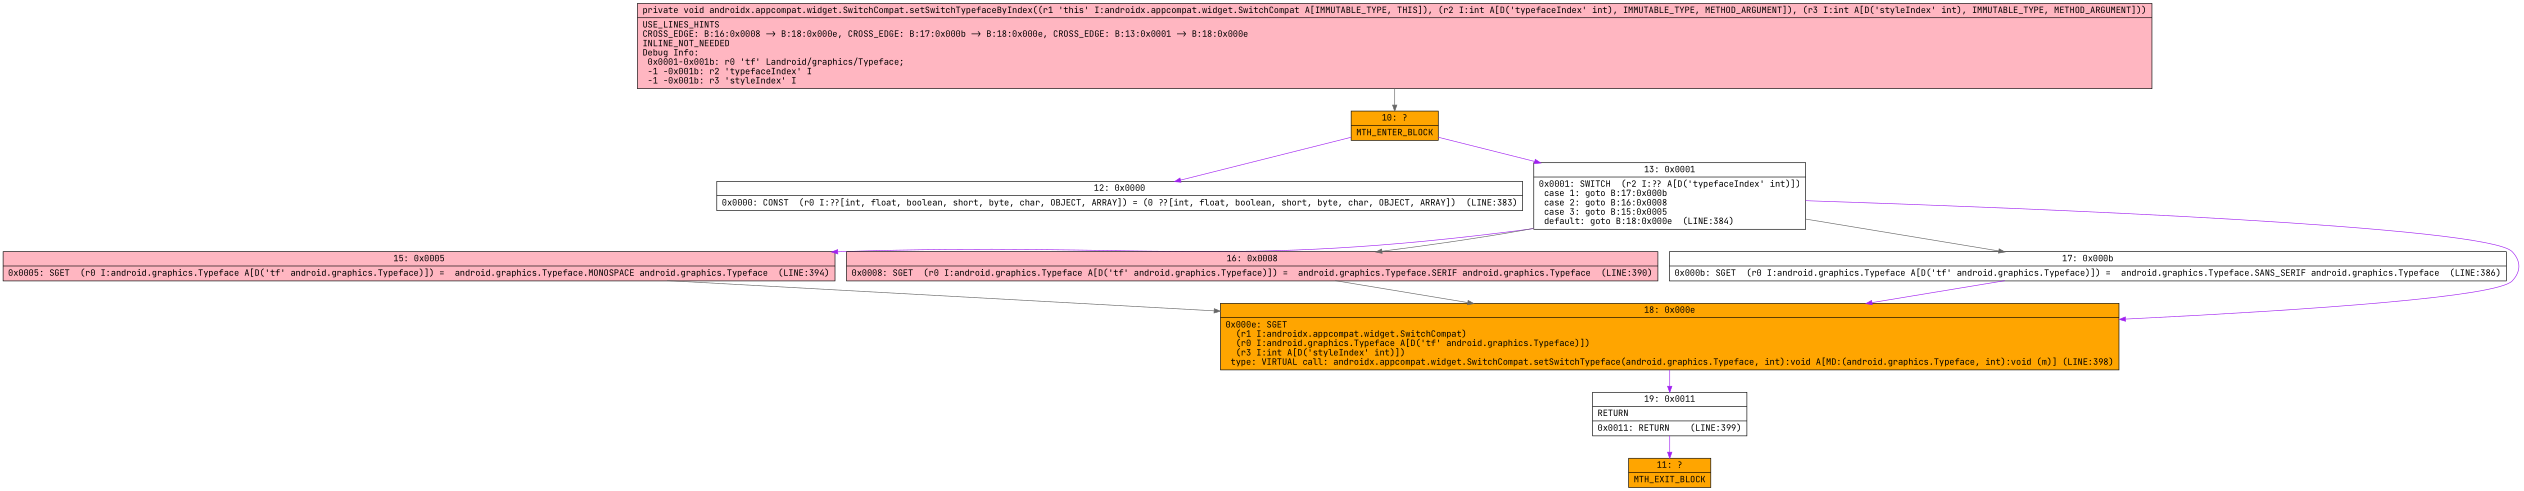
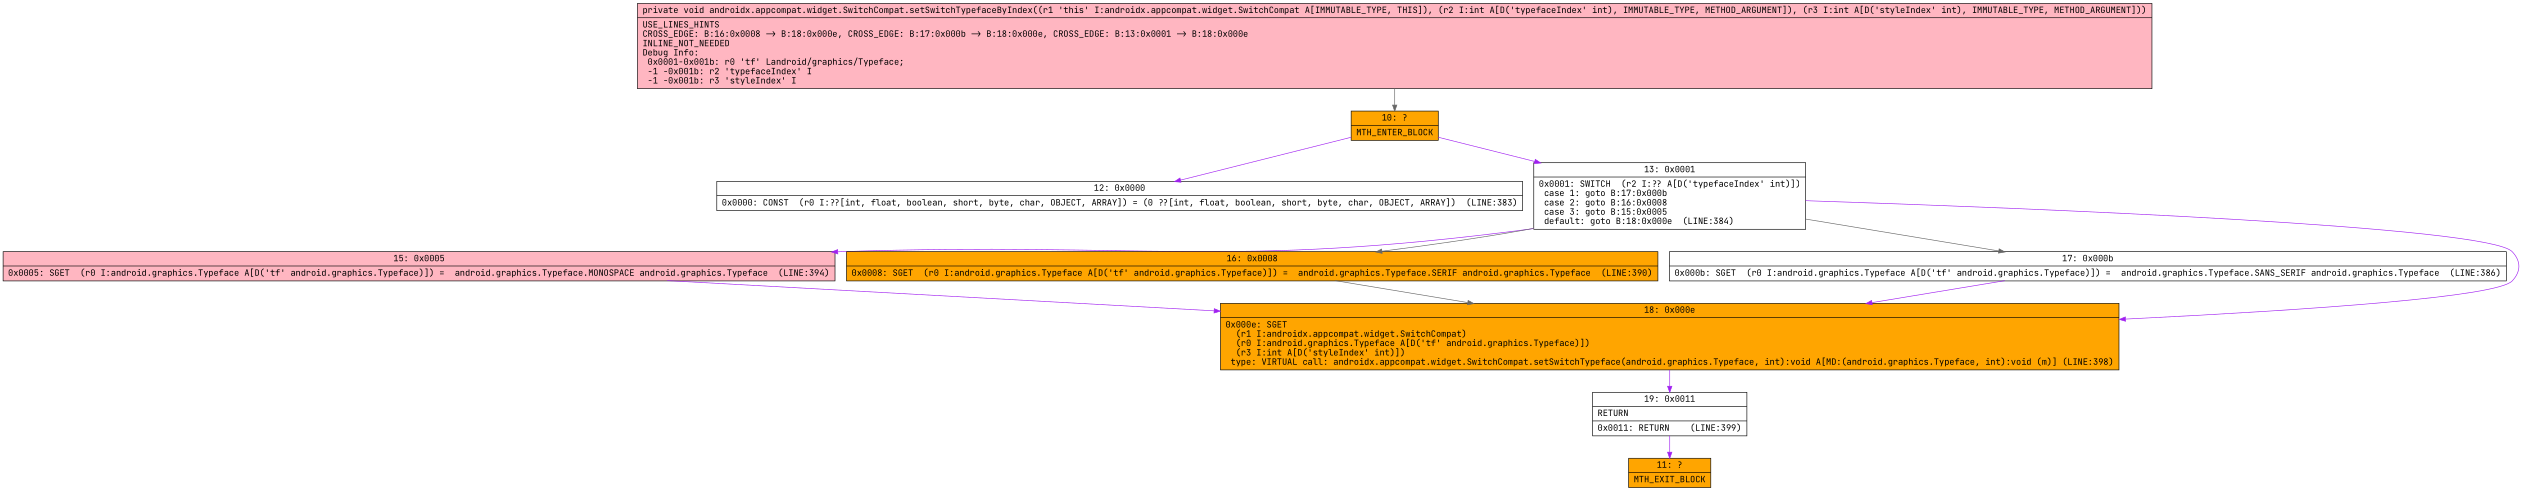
node "16: 0x0008": fillcolor lightpink -> orange
edge "15: 0x0005" -> "18: 0x000e": color gray40 -> purple
